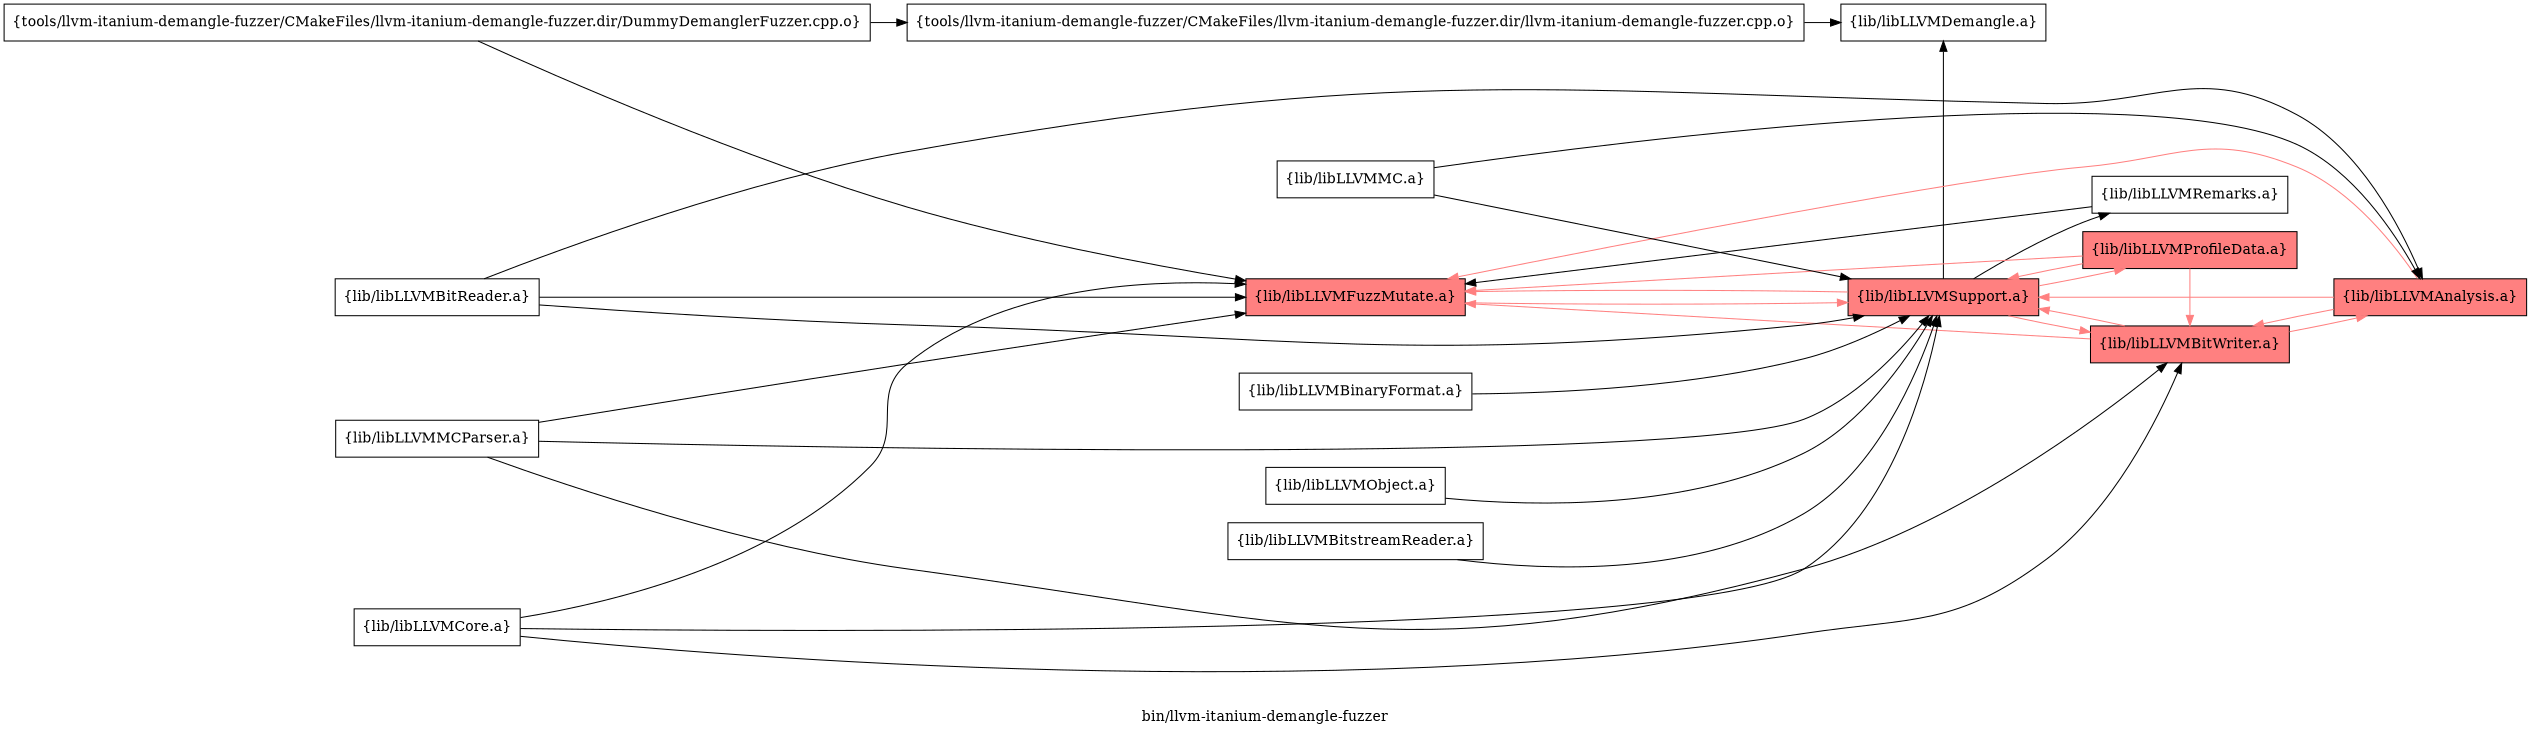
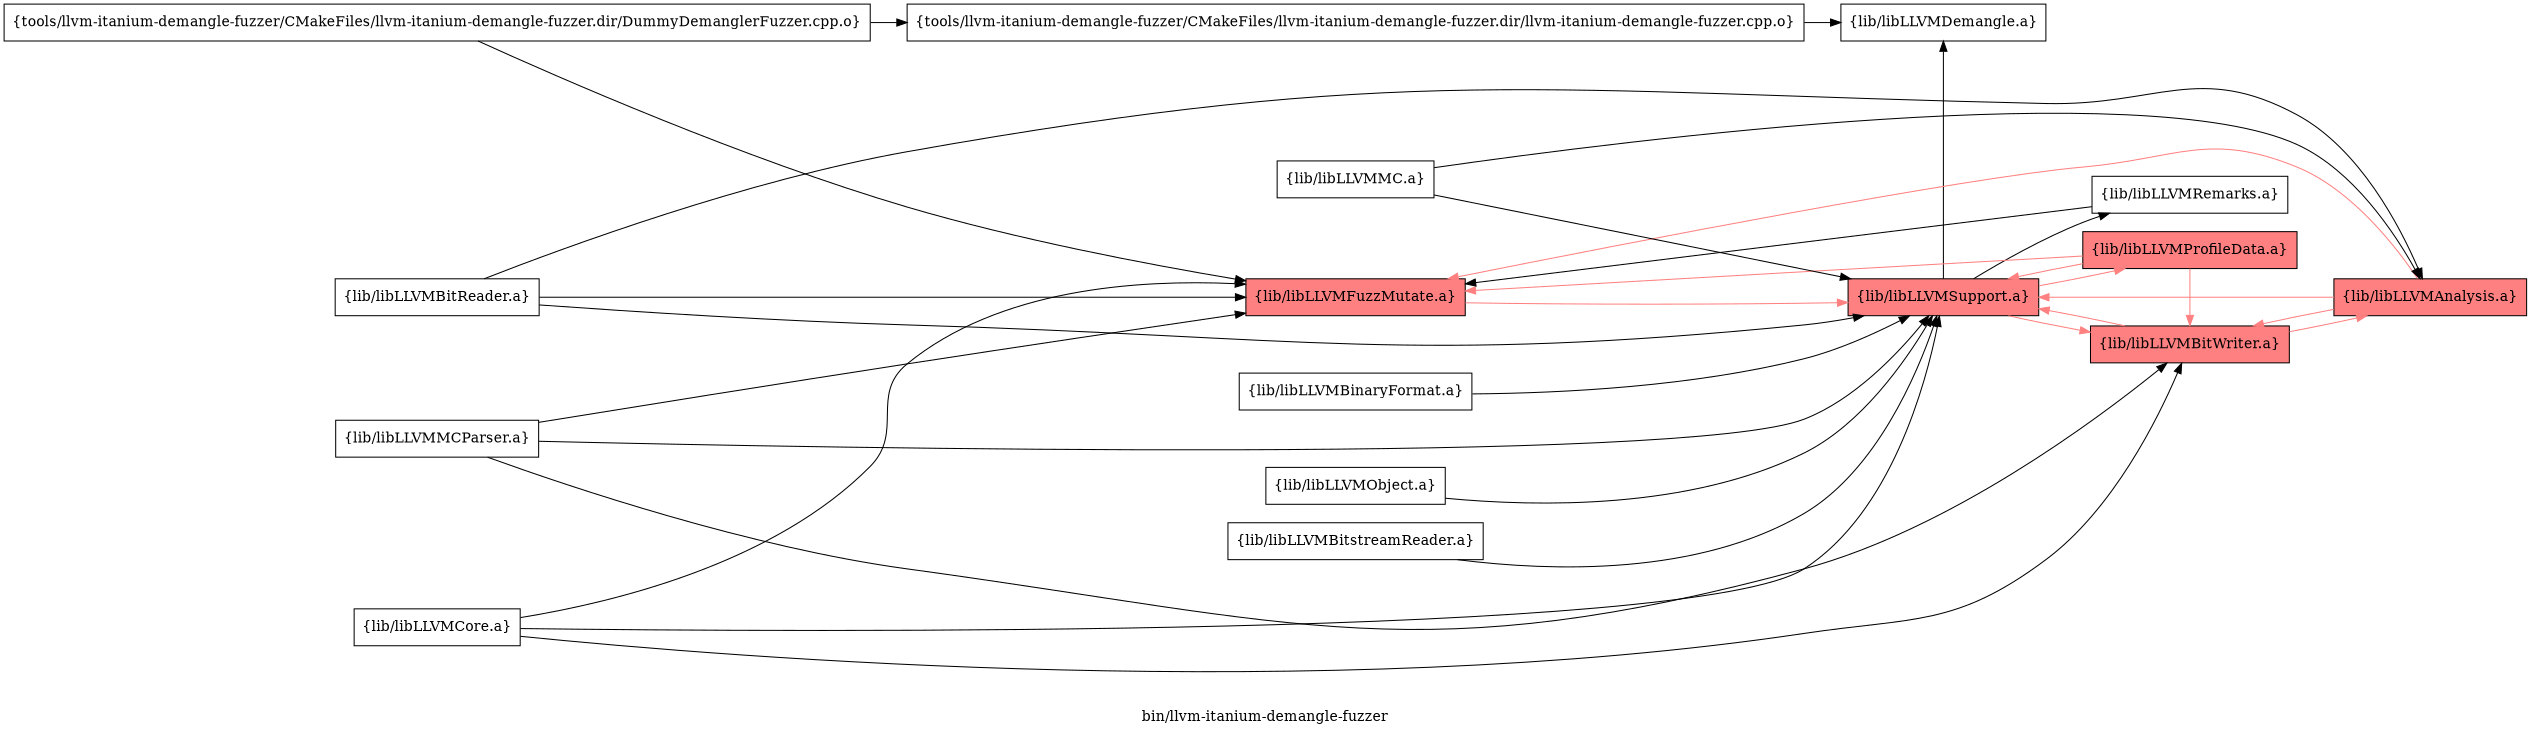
edge "{lib/libLLVMSupport.a}" -> "{lib/libLLVMFuzzMutate.a}": removed
edge "{lib/libLLVMBitWriter.a}" -> "{lib/libLLVMFuzzMutate.a}": removed
